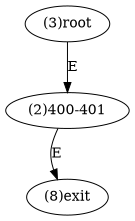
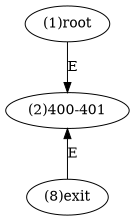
node "(3)root": label "(3)root" -> "(1)root"
edge "(2)400-401" -> "(8)exit": reversed
